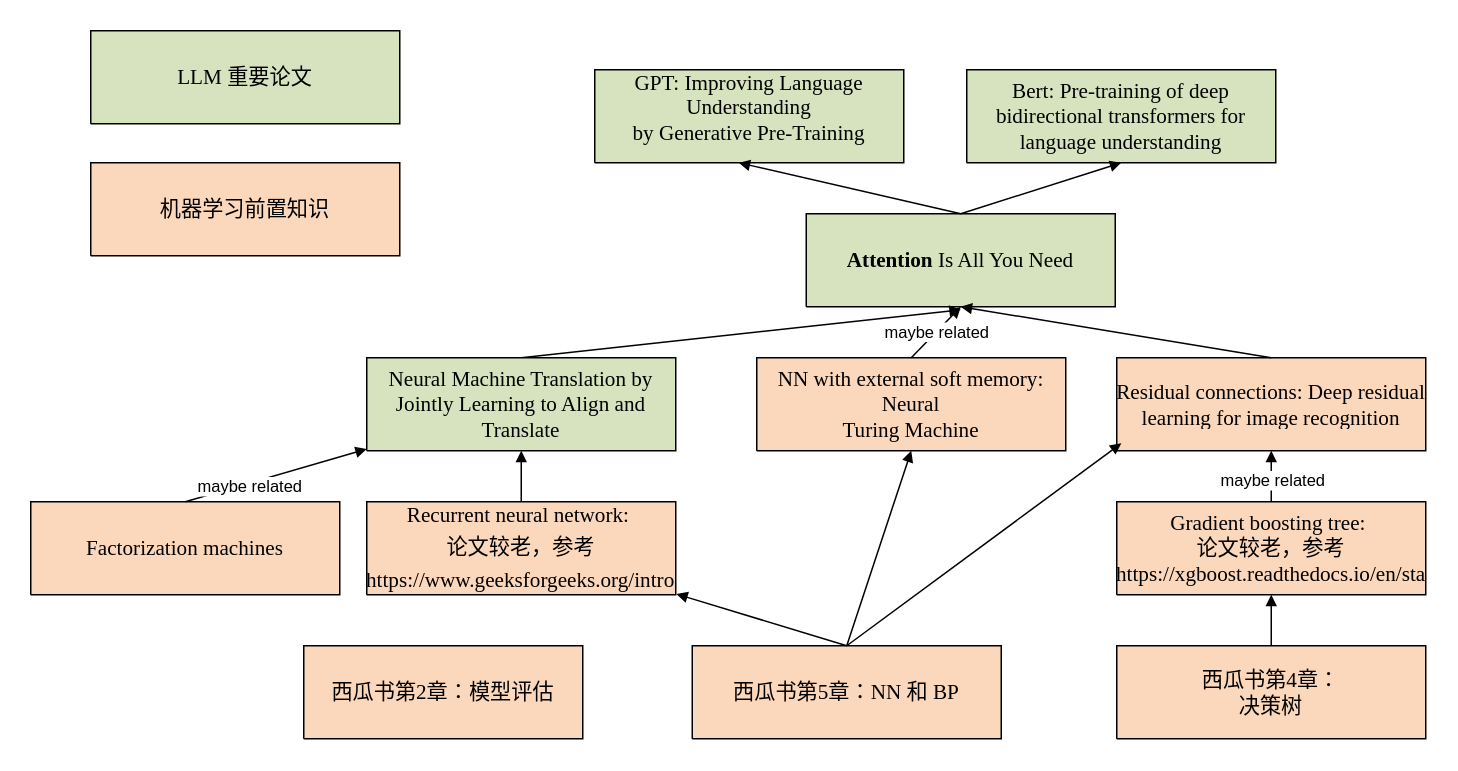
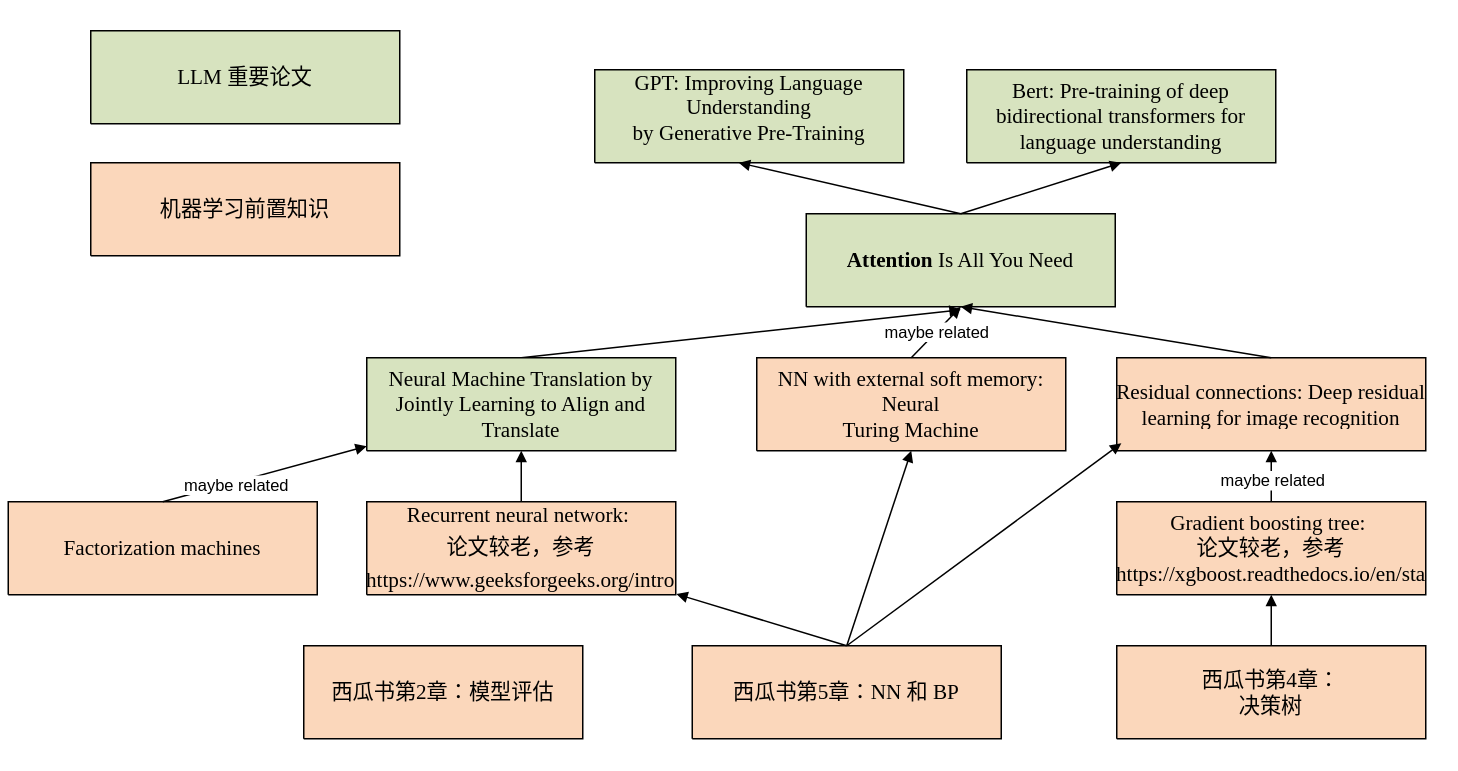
node "Factorization machines": moved (185, 548) -> (163, 548)
